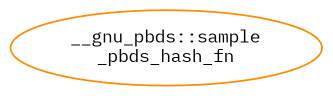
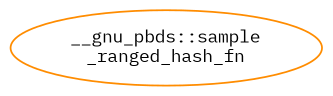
node "__gnu_pbds::sample _pbds_hash_fn": label "__gnu_pbds::sample _pbds_hash_fn" -> "__gnu_pbds::sample _ranged_hash_fn"
